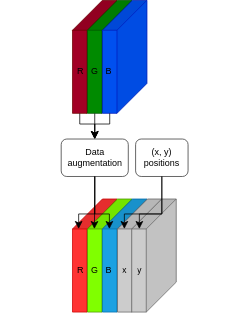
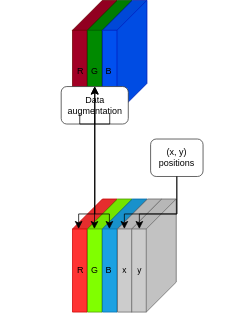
node "Data augmentation": moved (94, 158) -> (94, 105)
node "(x, y) positions": moved (162, 158) -> (177, 158)
